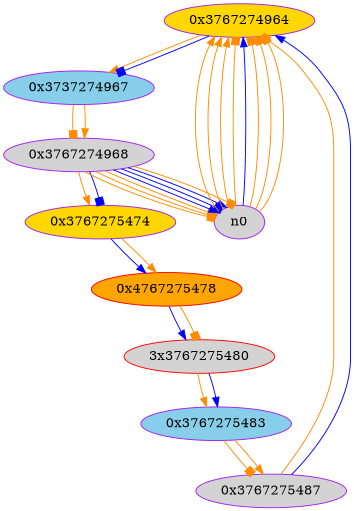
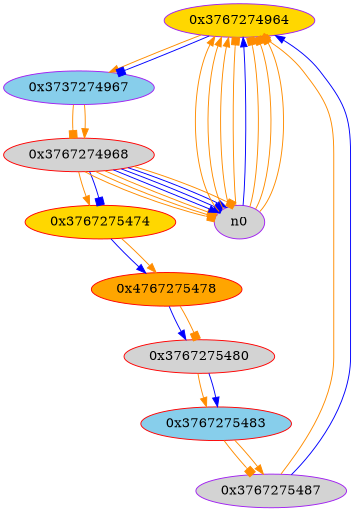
node "0x3767274968": color purple -> red
node "0x3767275474": color purple -> red
node "3x3767275480": label "3x3767275480" -> "0x3767275480"
node "0x3767275483": color purple -> red
